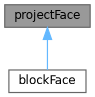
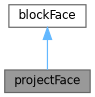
edge "blockFace" -> "projectFace": reversed
